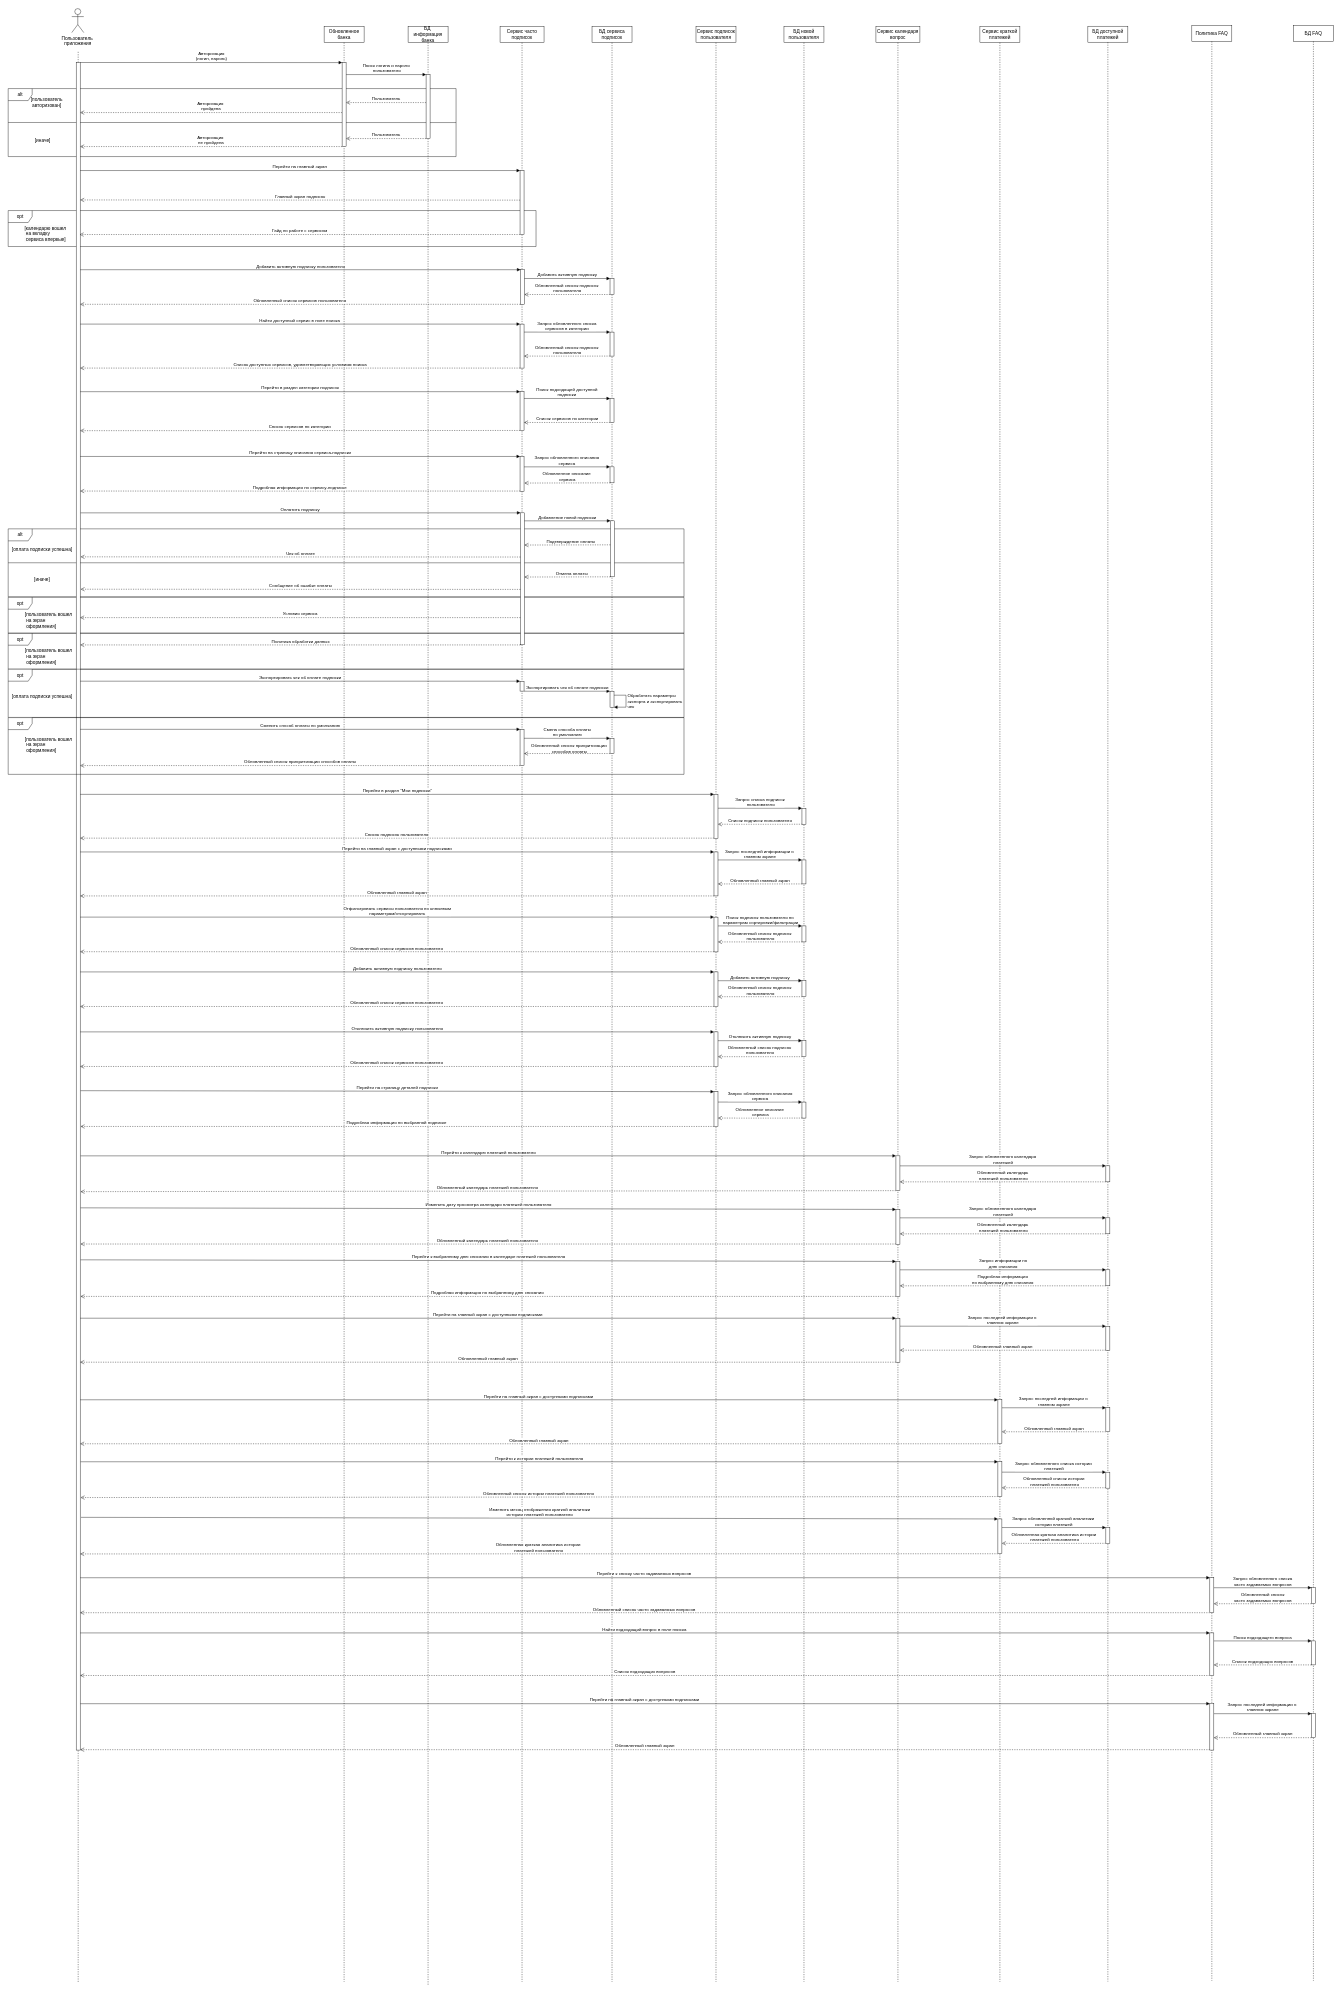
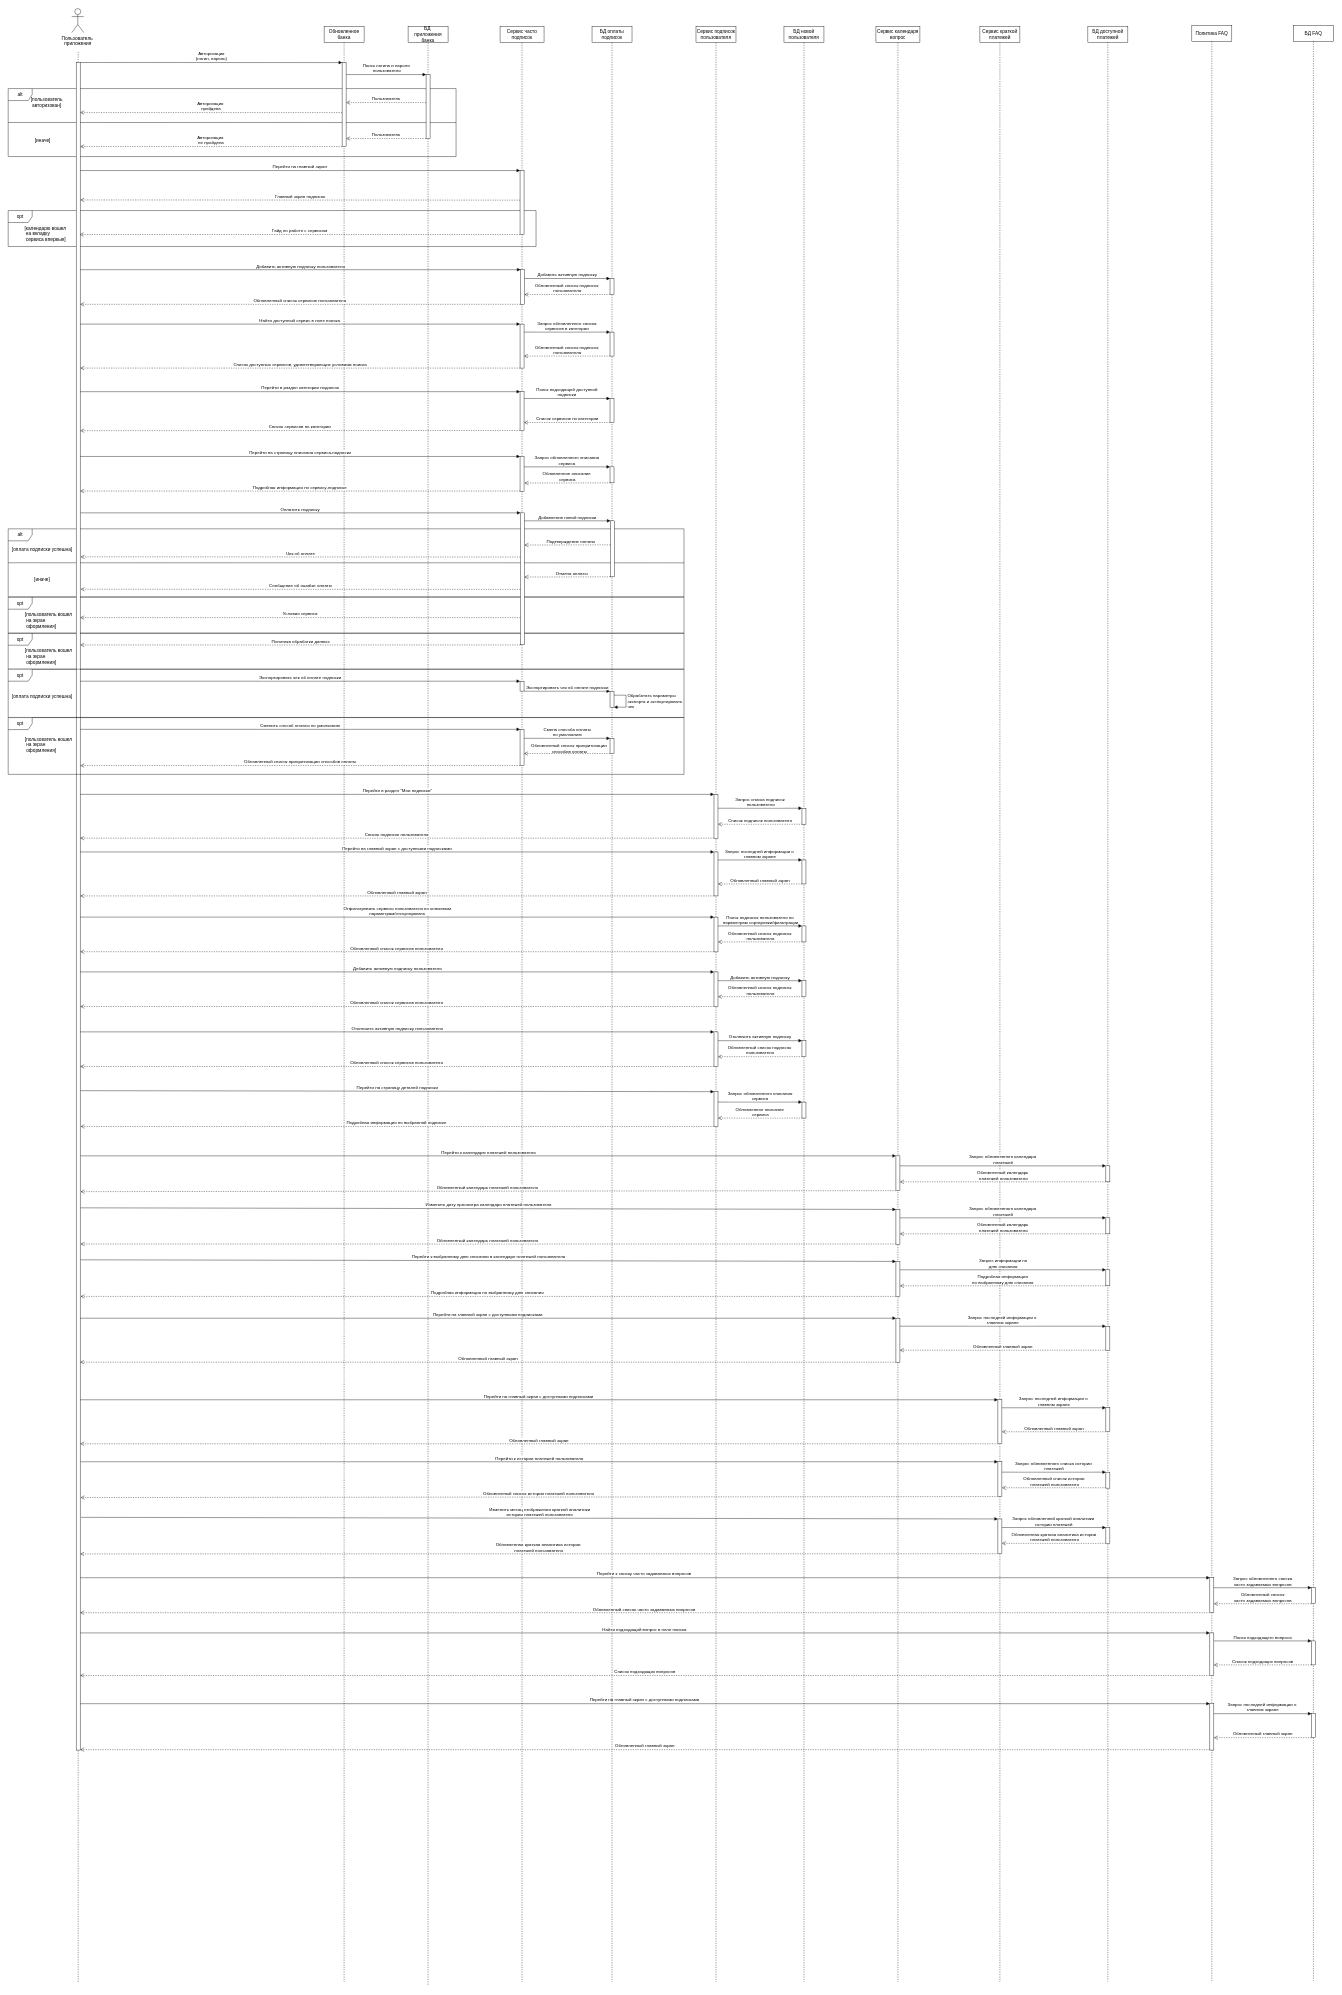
node "БД информация банка": label "БД информация банка" -> "БД приложения банка"
node "БД сервиса подписок": label "БД сервиса подписок" -> "БД оплаты подписок"
